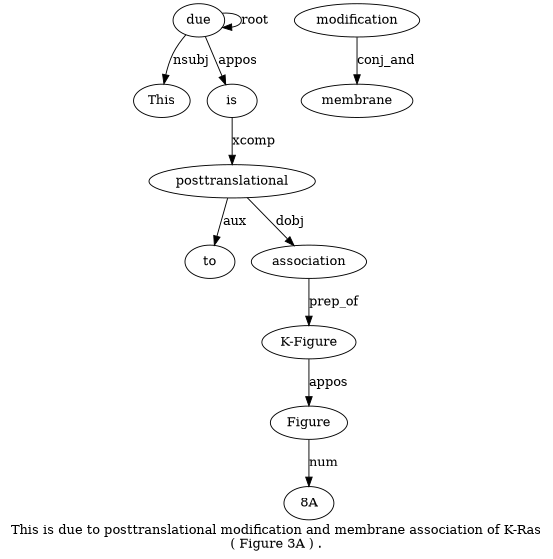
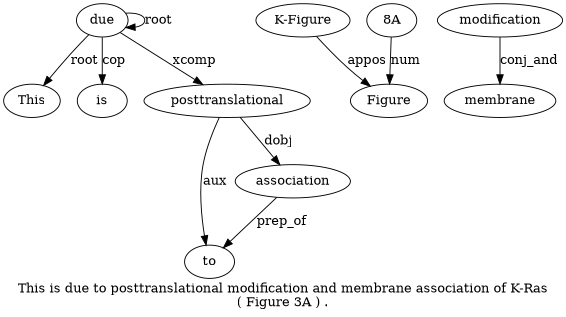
edge "due" -> "This": label "nsubj" -> "root"
edge "due" -> "is": label "appos" -> "cop"
edge "is" -> "posttranslational": now "due" -> "posttranslational"
edge "association" -> "K-Figure": now "association" -> "to"
edge "Figure" -> "8A": reversed
